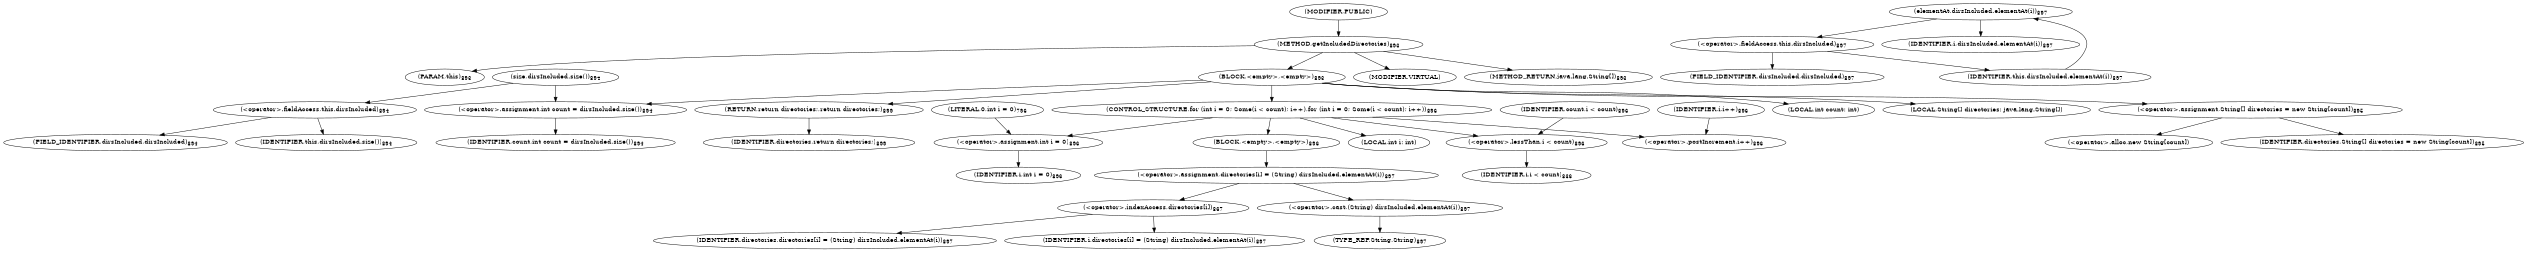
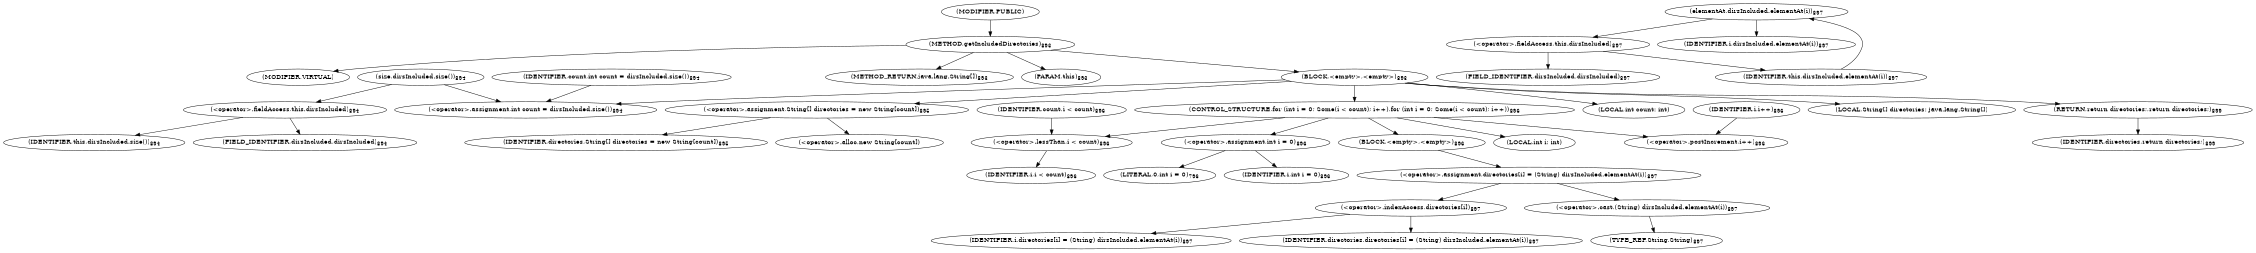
edge "(<operator>.assignment,int count = dirsIncluded.size())" -> "(IDENTIFIER,count,int count = dirsIncluded.size())": reversed
edge "(LITERAL,0,int i = 0)" -> "(<operator>.assignment,int i = 0)": reversed
node "(IDENTIFIER,i,i < count)": text "836" -> "896"
node "(<operator>.indexAccess,directories[i])": text "867" -> "897"
